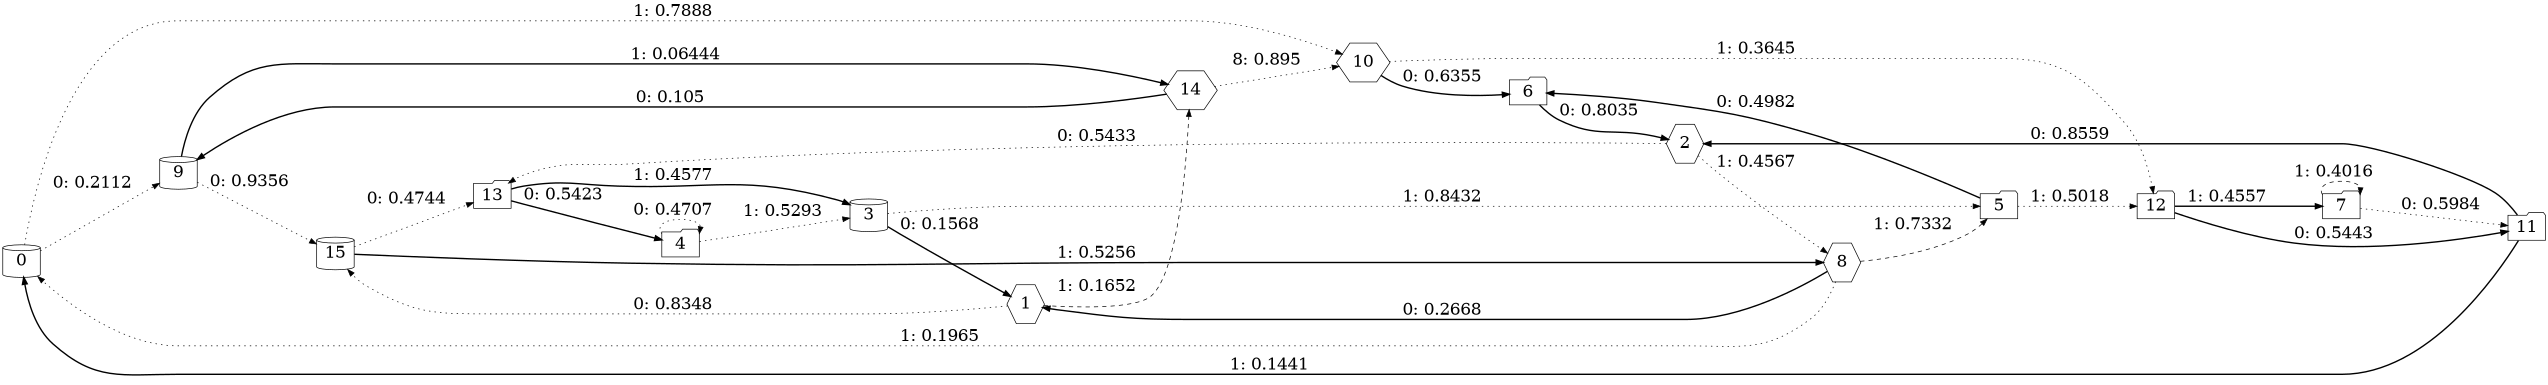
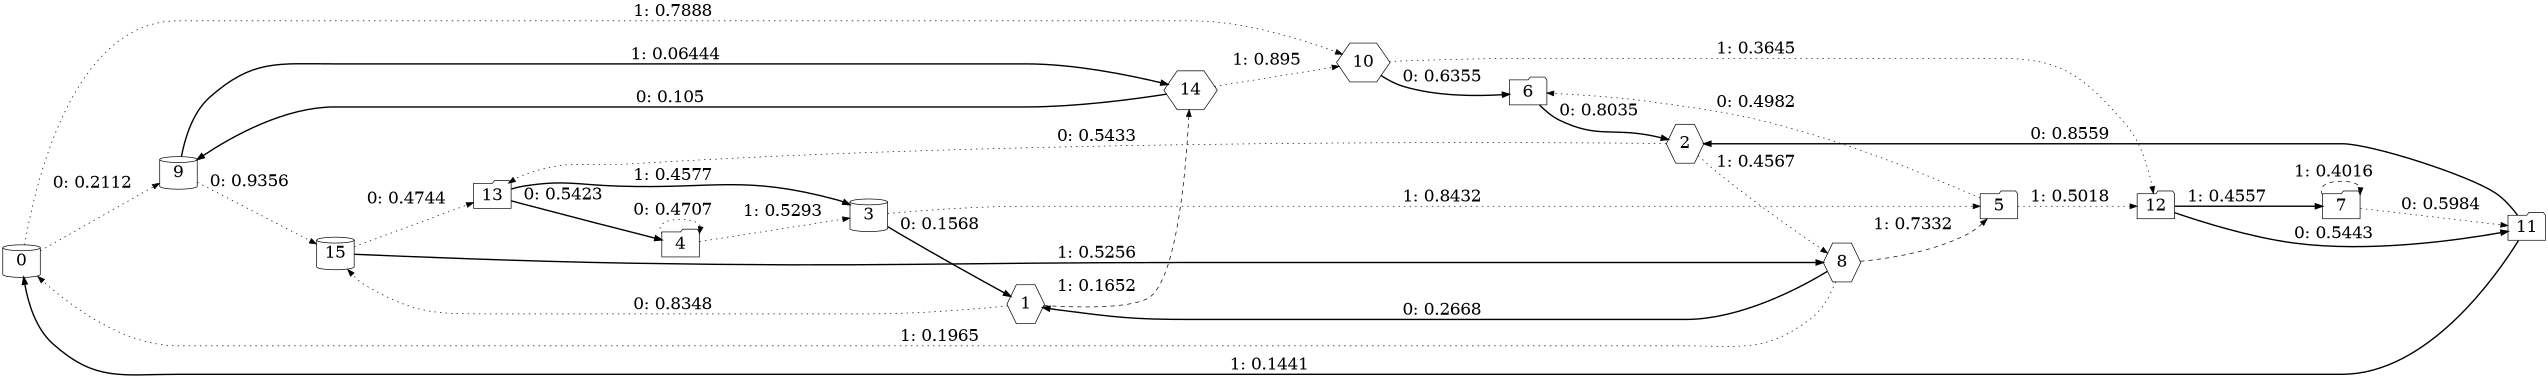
edge "14" -> "10": label "8: 0.895    " -> "1: 0.895    "
edge "5" -> "6": style bold -> dotted
